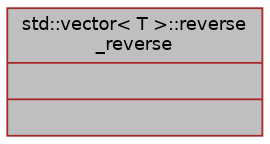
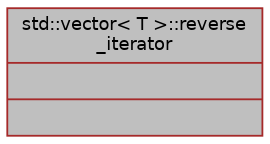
node "std::vector< T >::reverse": text "_reverse" -> "_iterator"
